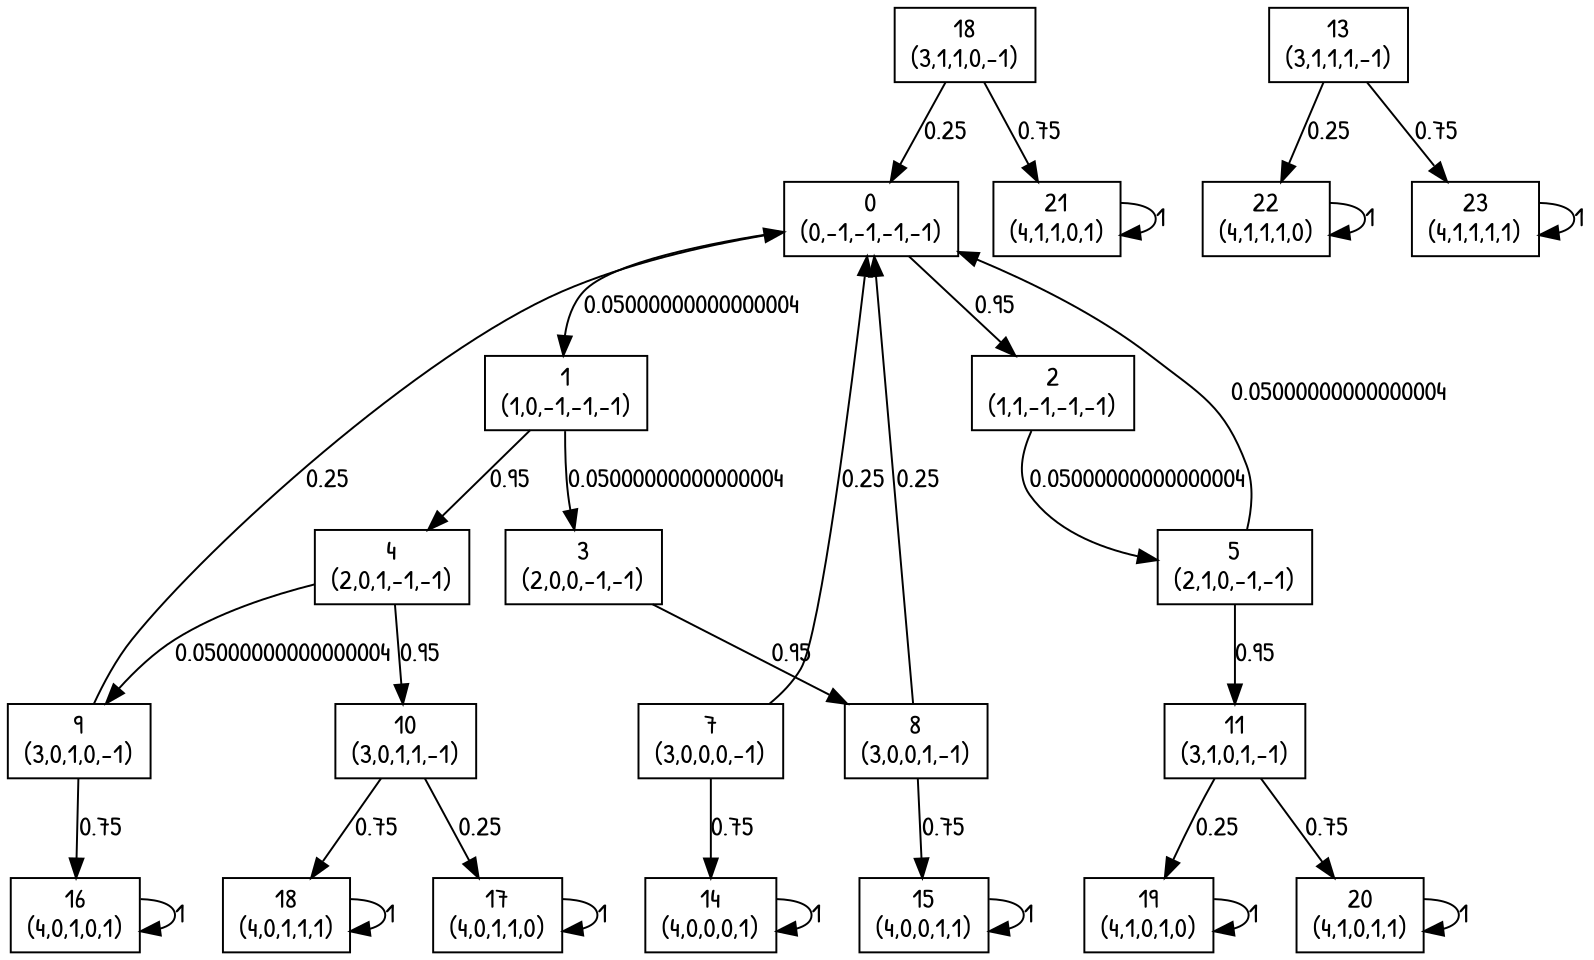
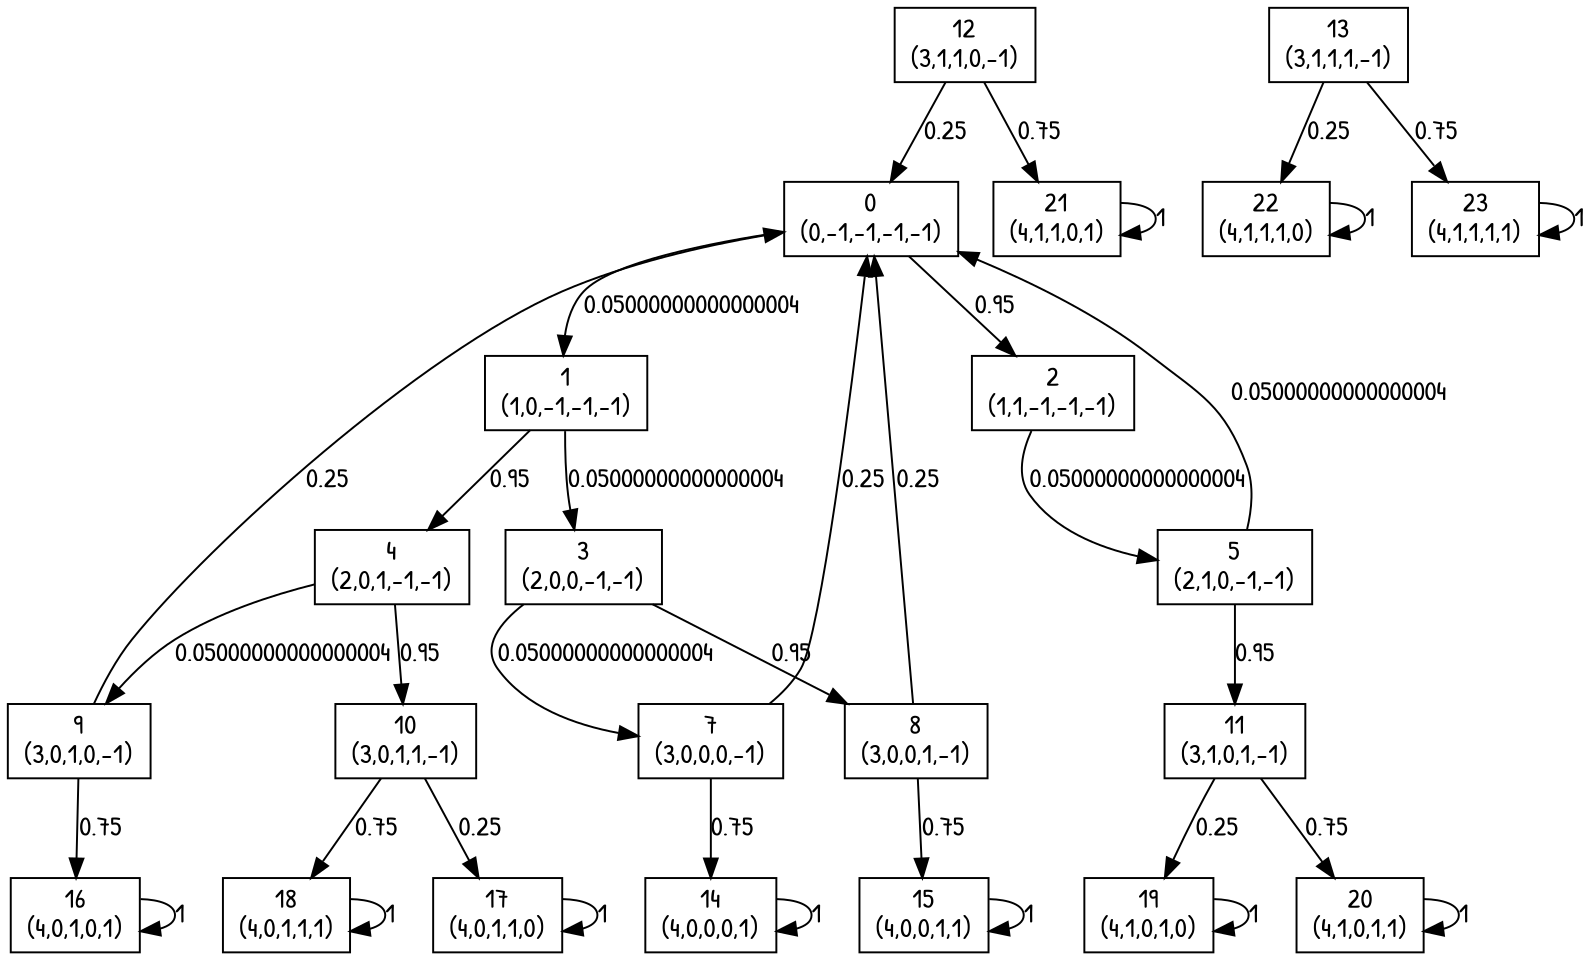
node "18 (3,1,1,0,-1)": label "18 (3,1,1,0,-1)" -> "12 (3,1,1,0,-1)"
edge "3 (2,0,0,-1,-1)" -> "7 (3,0,0,0,-1)": added, label "0.05000000000000004"
